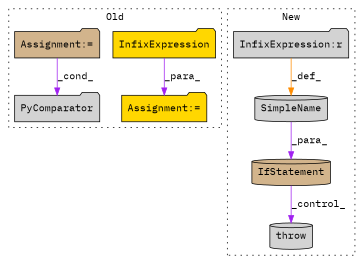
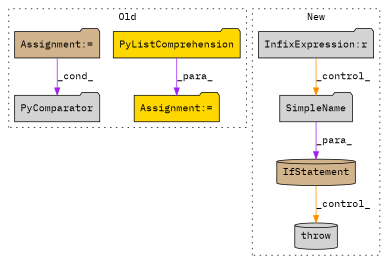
node "InfixExpression": label "InfixExpression" -> "PyListComprehension"
edge "InfixExpression:r" -> "SimpleName": label "_def_" -> "_control_"
node "SimpleName": shape cylinder -> folder
edge "IfStatement" -> "throw": color purple -> darkorange
